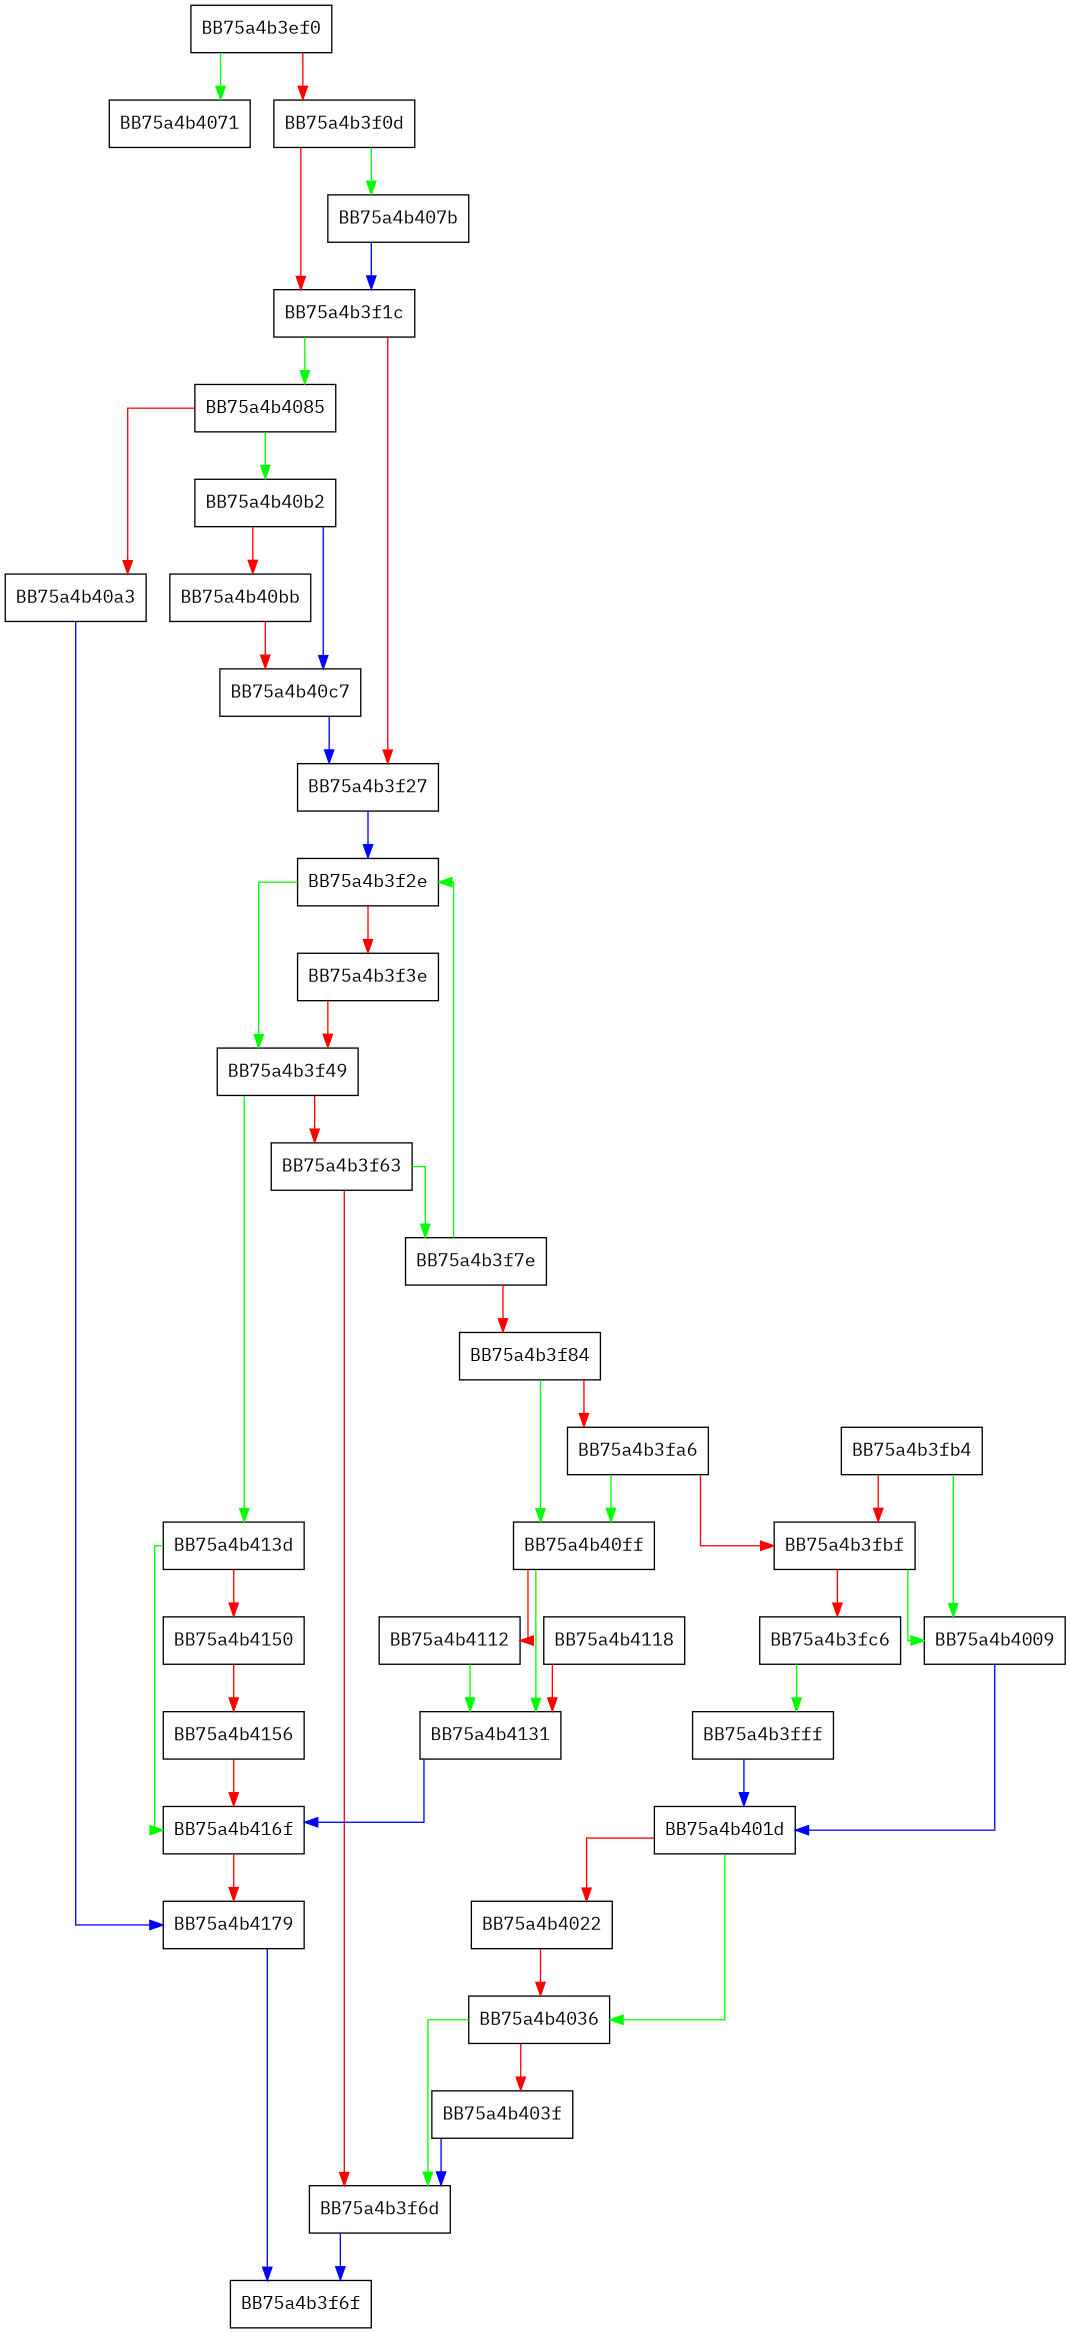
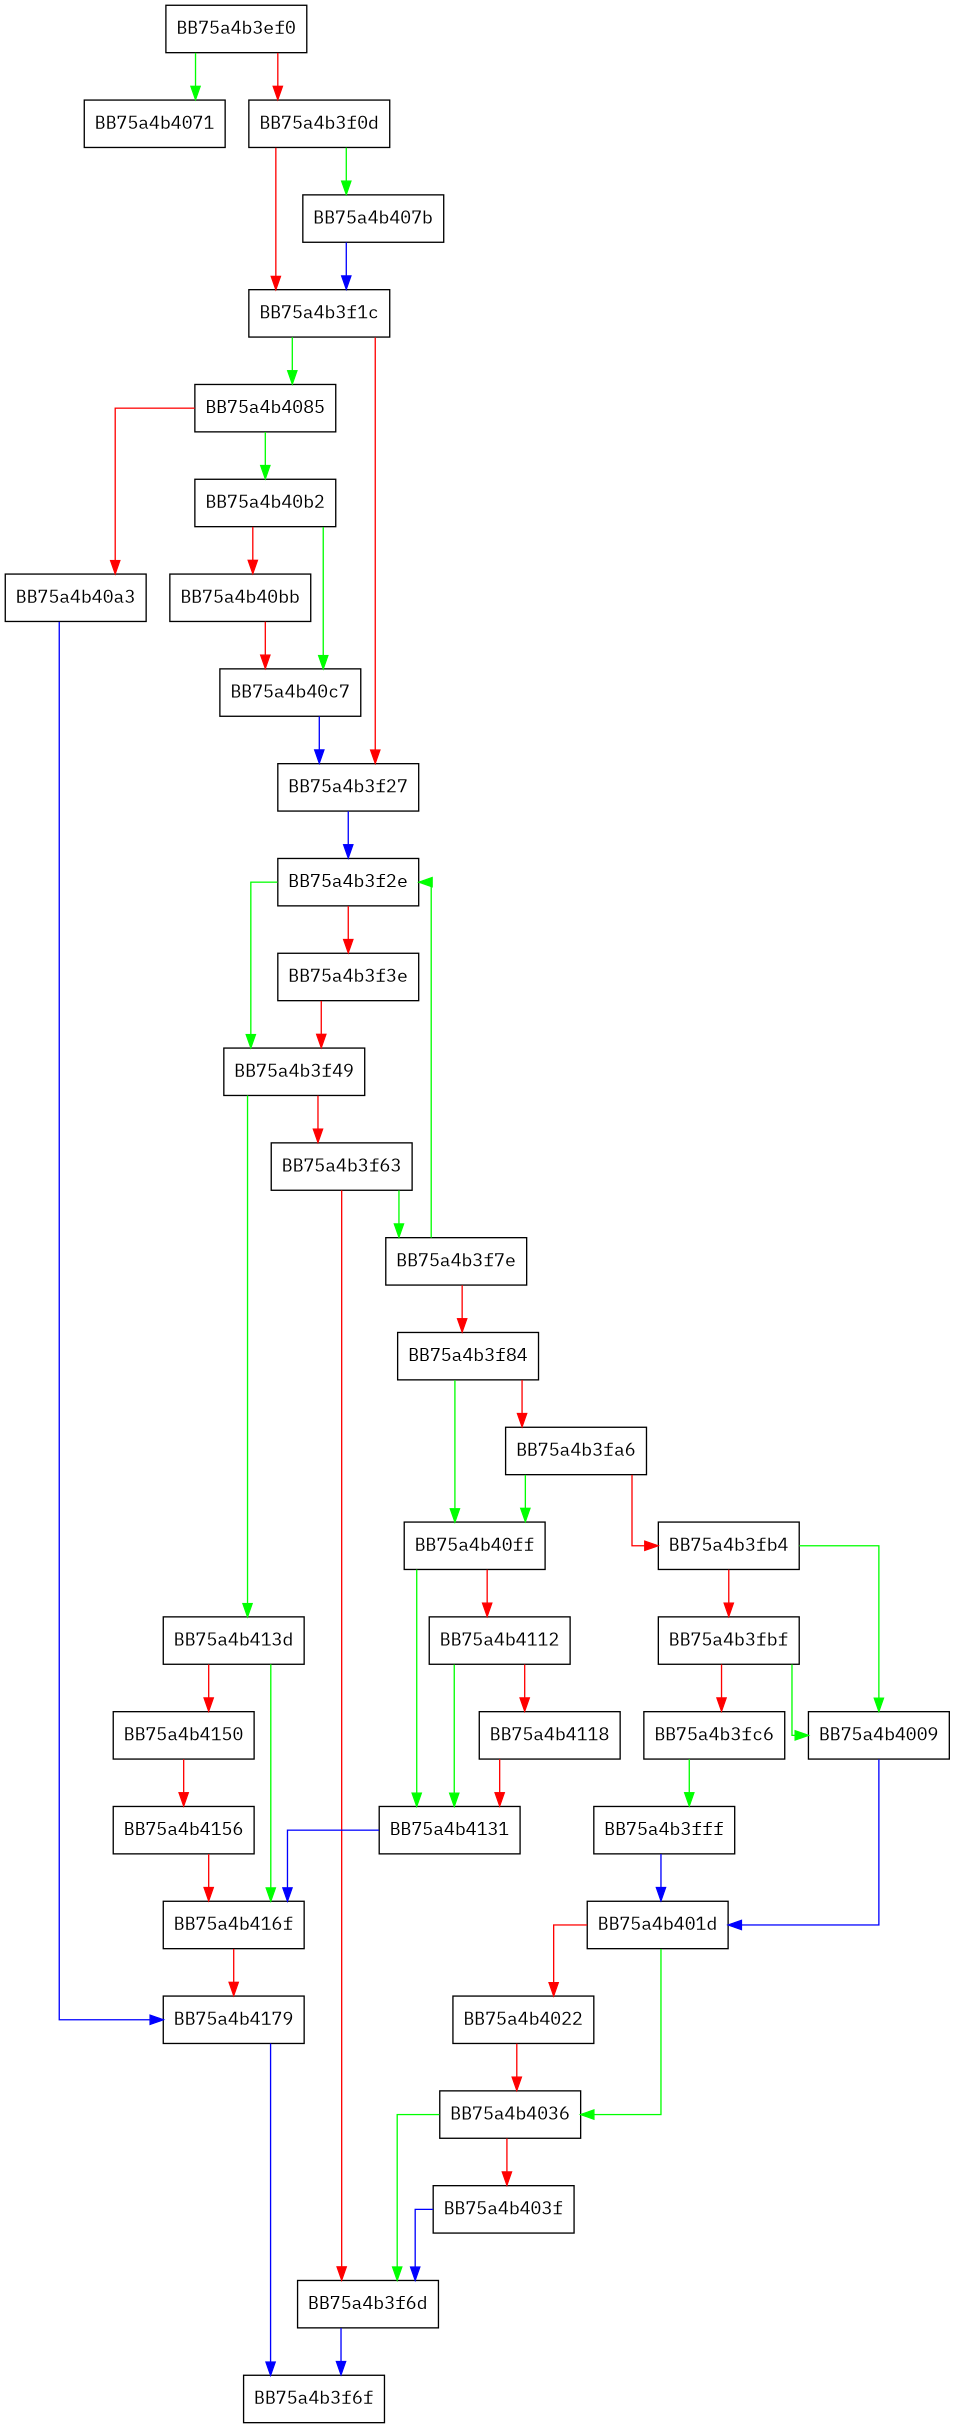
edge "BB75a4b40b2" -> "BB75a4b40c7": color blue -> green
edge "BB75a4b3fa6" -> "BB75a4b3fbf": now "BB75a4b3fa6" -> "BB75a4b3fb4"
edge "BB75a4b4112" -> "BB75a4b4118": added
